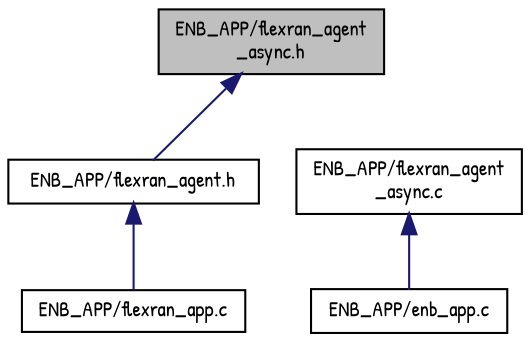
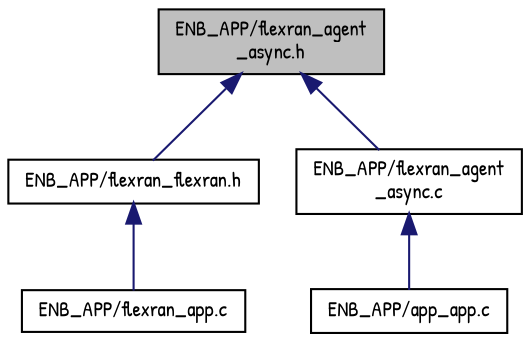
edge "ENB_APP/flexran_agent _async.c" -> "ENB_APP/flexran_agent _async.h": added
node "ENB_APP/flexran_agent.h": label "ENB_APP/flexran_agent.h" -> "ENB_APP/flexran_flexran.h"
node "ENB_APP/enb_app.c": label "ENB_APP/enb_app.c" -> "ENB_APP/app_app.c"
